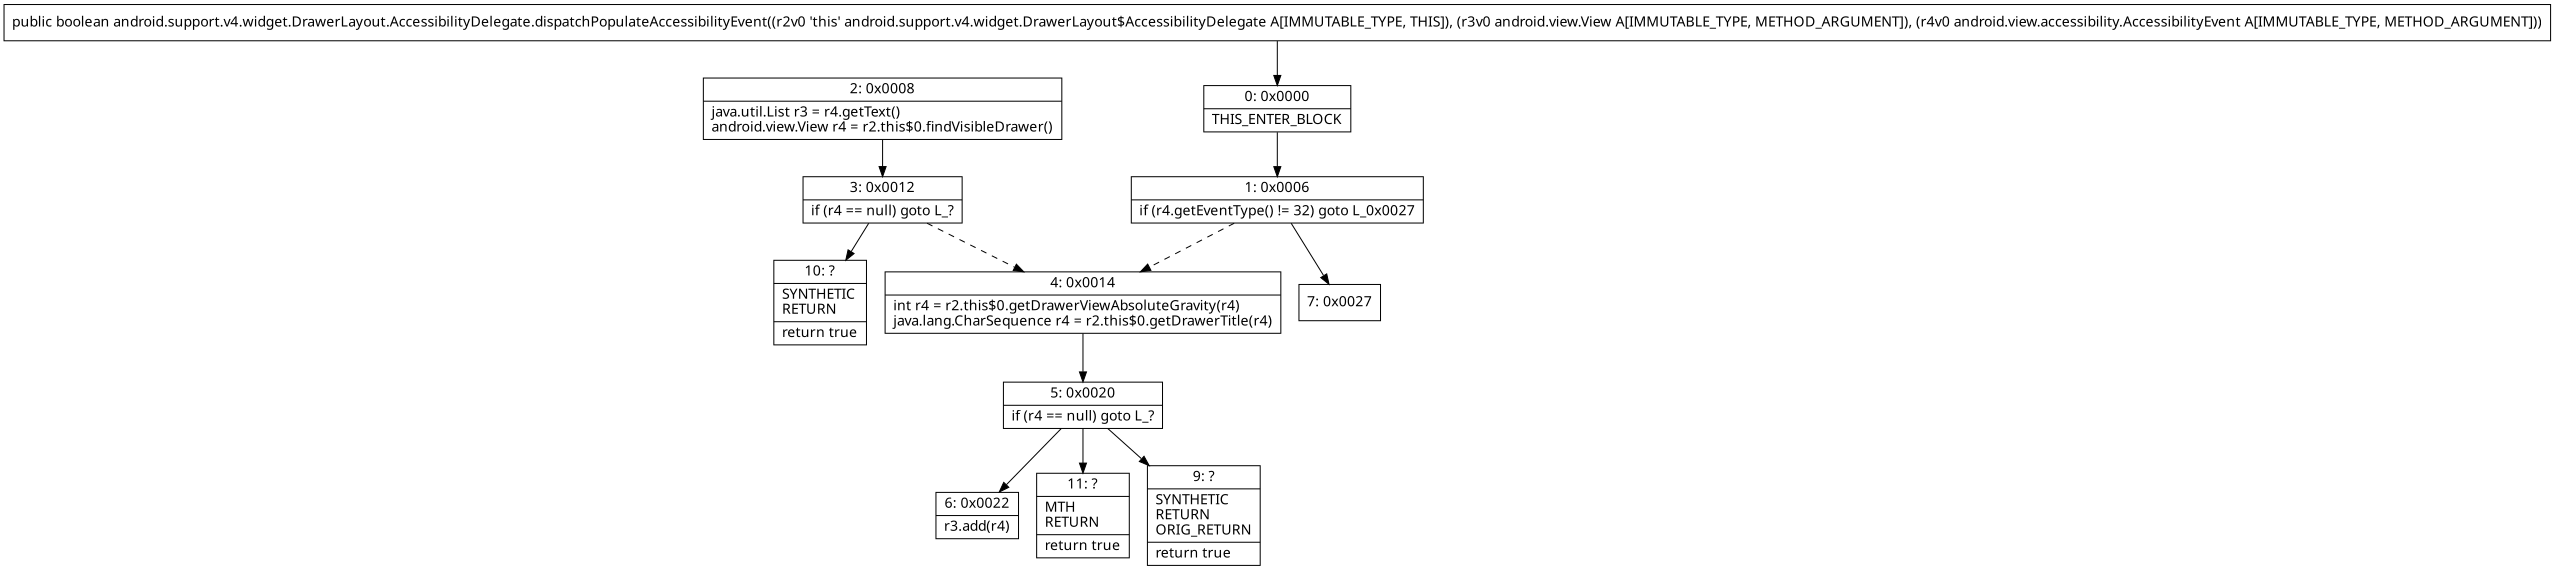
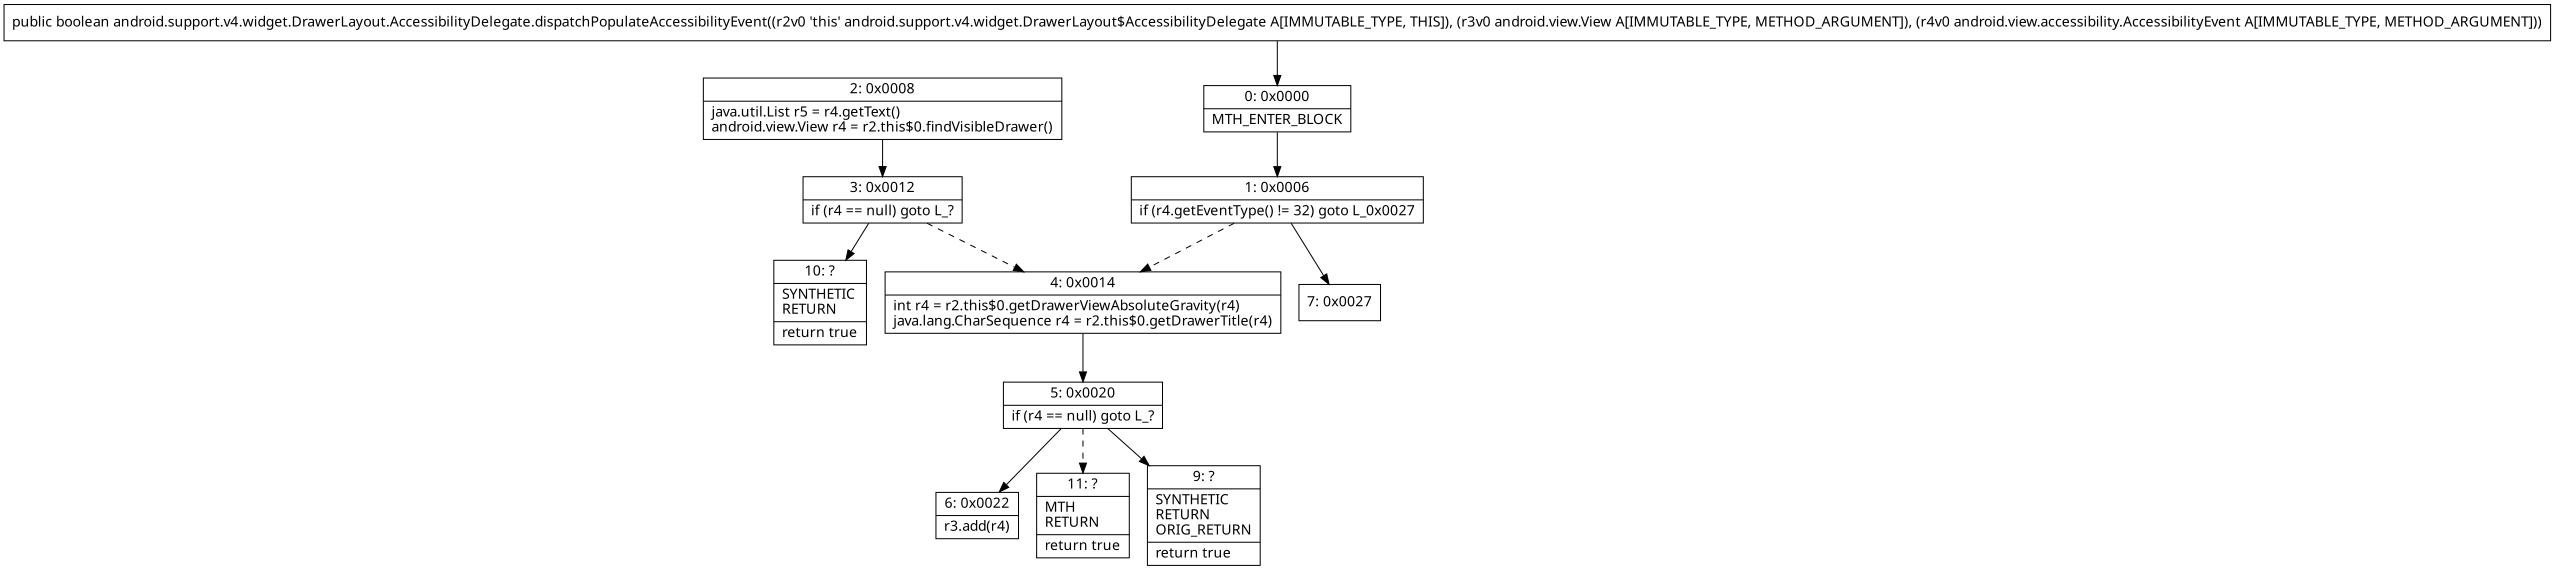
node "2: 0x0008": text "java.util.List r3 = r4.getText()" -> "java.util.List r5 = r4.getText()"
node "0: 0x0000": text "THIS_ENTER_BLOCK" -> "MTH_ENTER_BLOCK"
edge "5: 0x0020" -> "11: ?": style solid -> dashed
